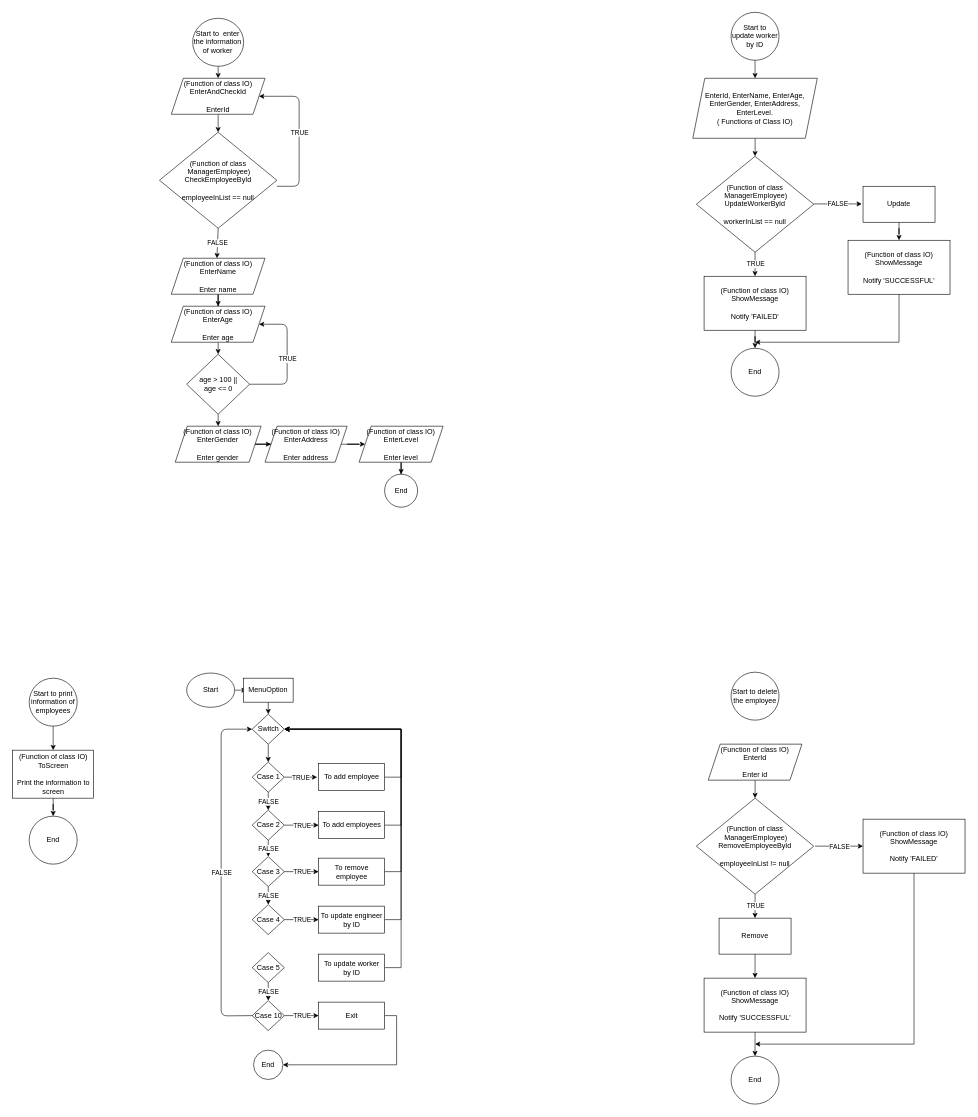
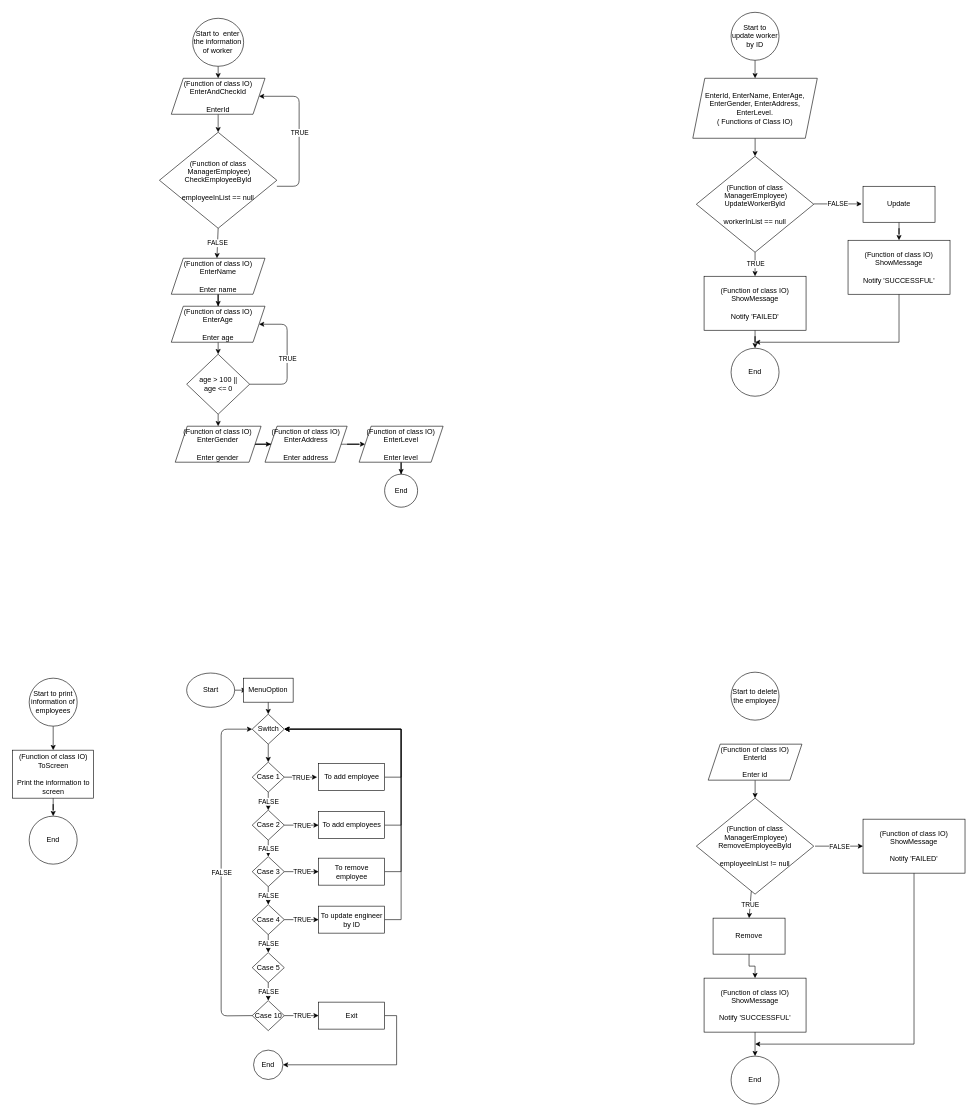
node "Remove": moved (755, 936) -> (749, 936)
edge "Case 4" -> "Case 5": added, label "FALSE"
edge "To update worker by ID" -> "Switch": removed
node "To update worker by ID": removed
